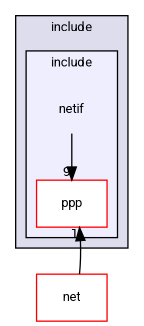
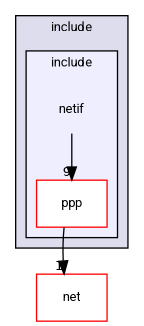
edge "net" -> "ppp": reversed
